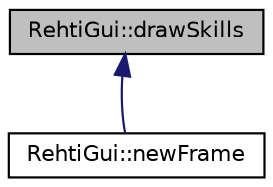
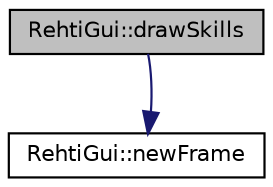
edge "RehtiGui::newFrame" -> "RehtiGui::drawSkills": reversed
